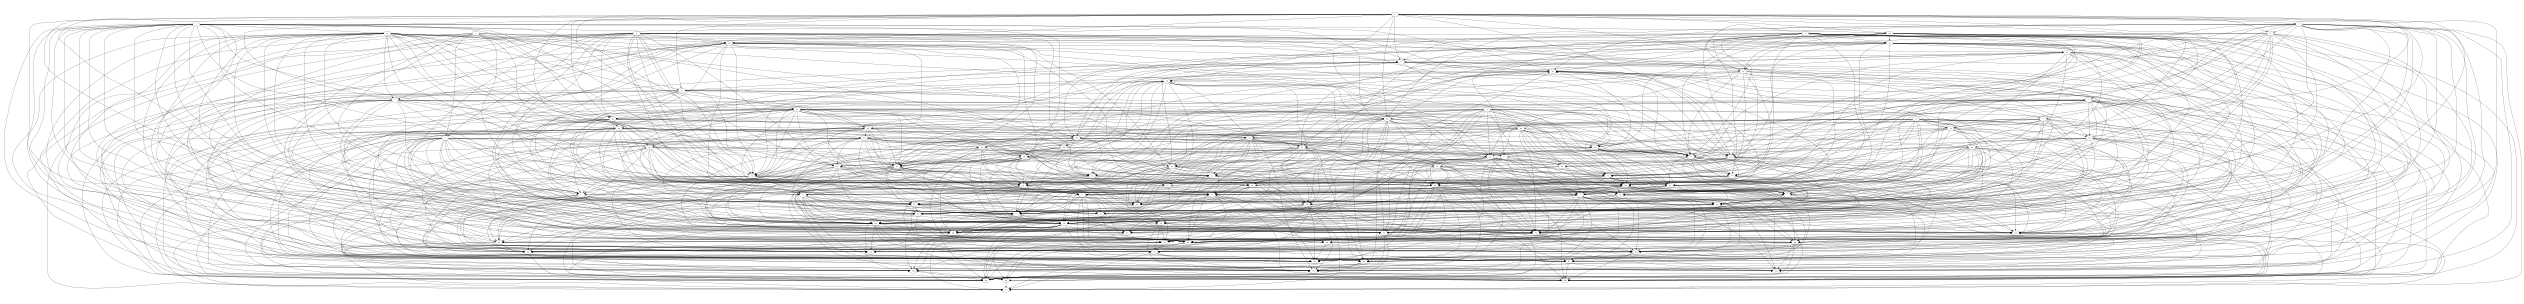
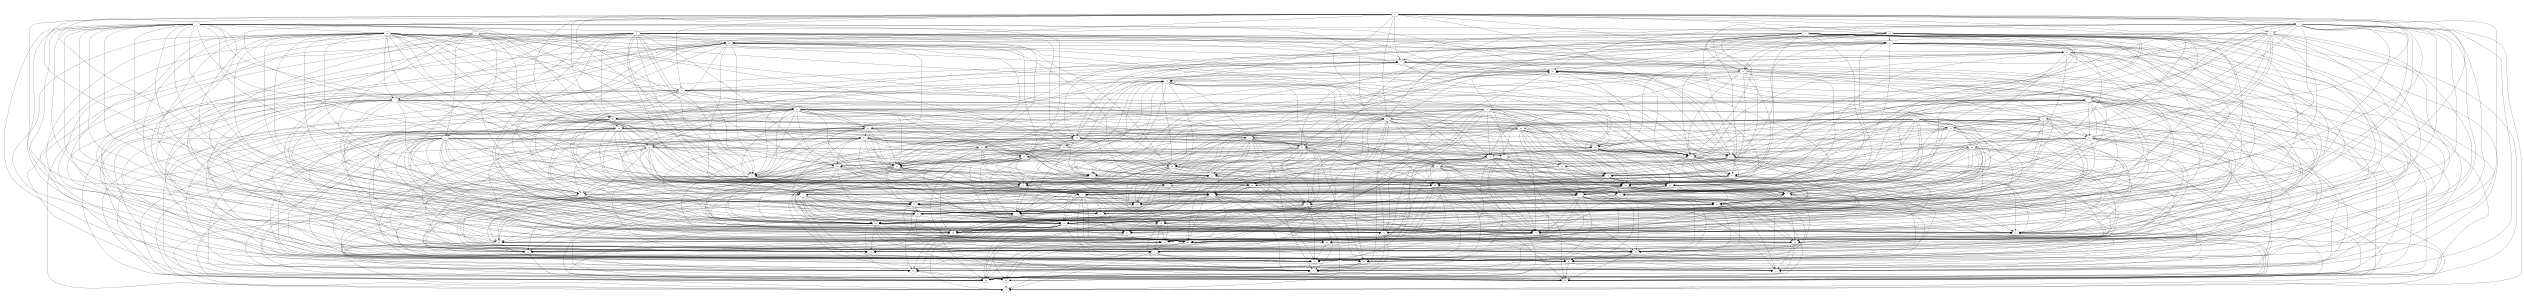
edge "36" -> "67": now "36" -> "40"
